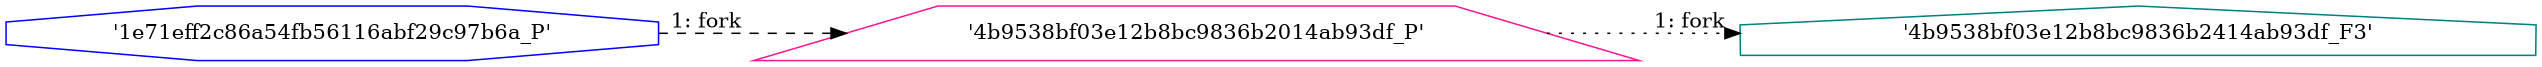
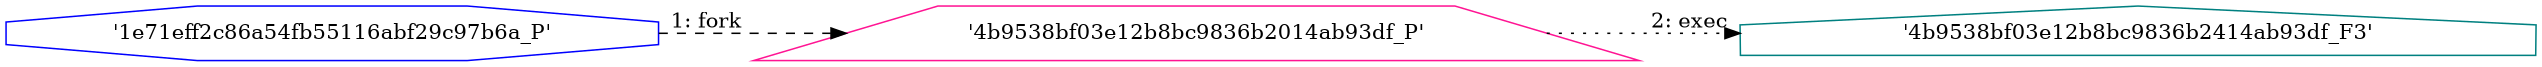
edge "'4b9538bf03e12b8bc9836b2014ab93df_P'" -> "'4b9538bf03e12b8bc9836b2414ab93df_F3'": label "1: fork" -> "2: exec"
node "'1e71eff2c86a54fb56116abf29c97b6a_P'": label "'1e71eff2c86a54fb56116abf29c97b6a_P'" -> "'1e71eff2c86a54fb55116abf29c97b6a_P'"
